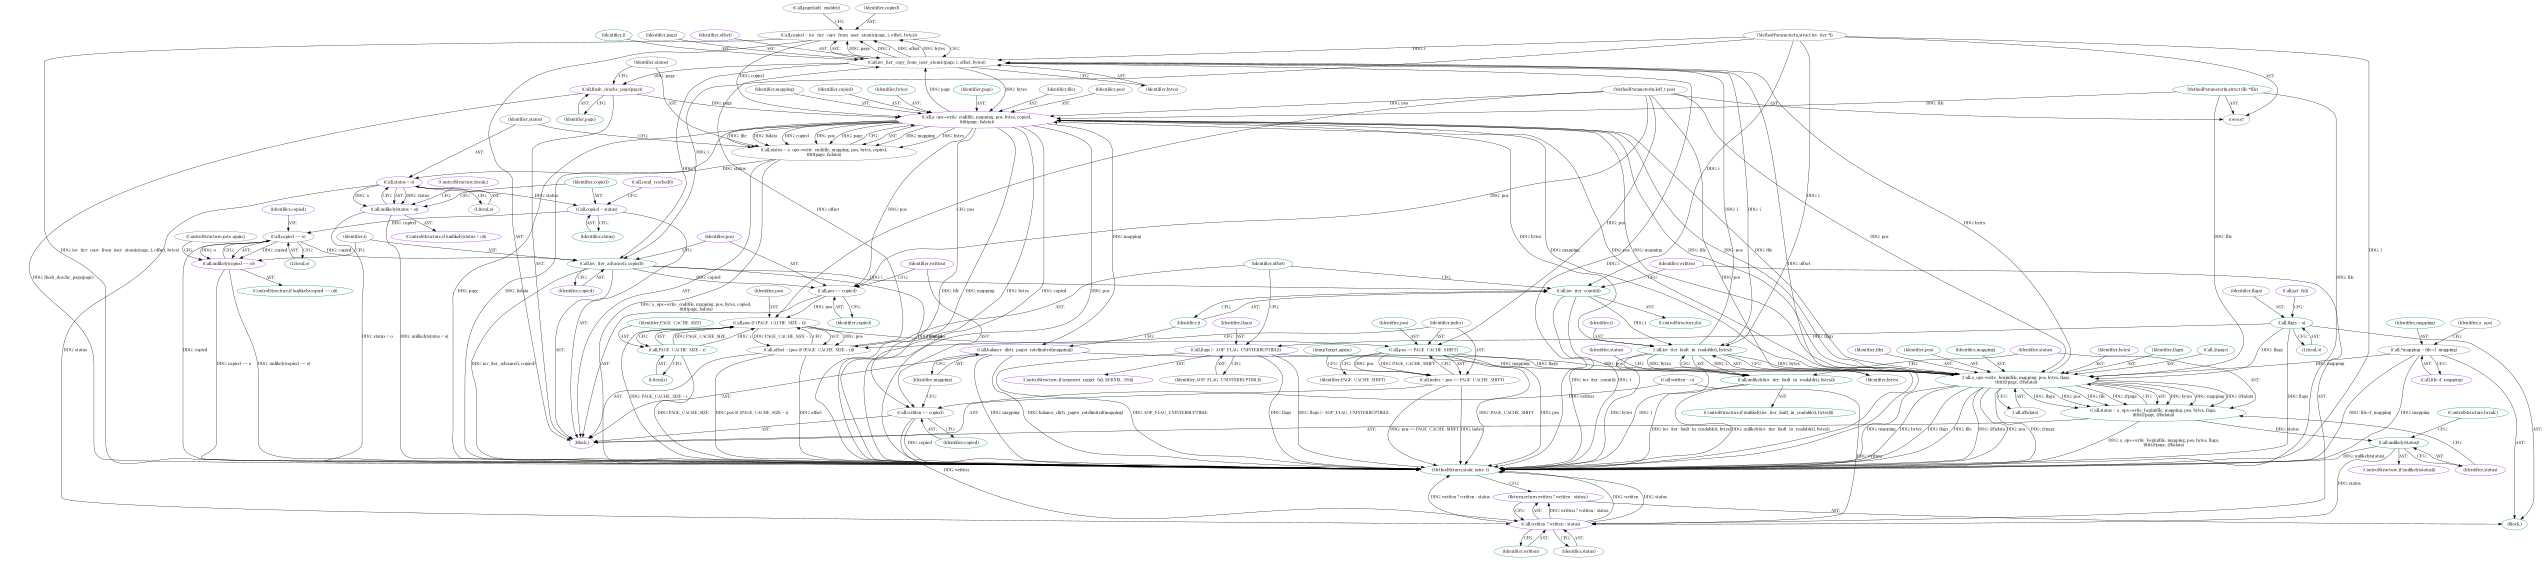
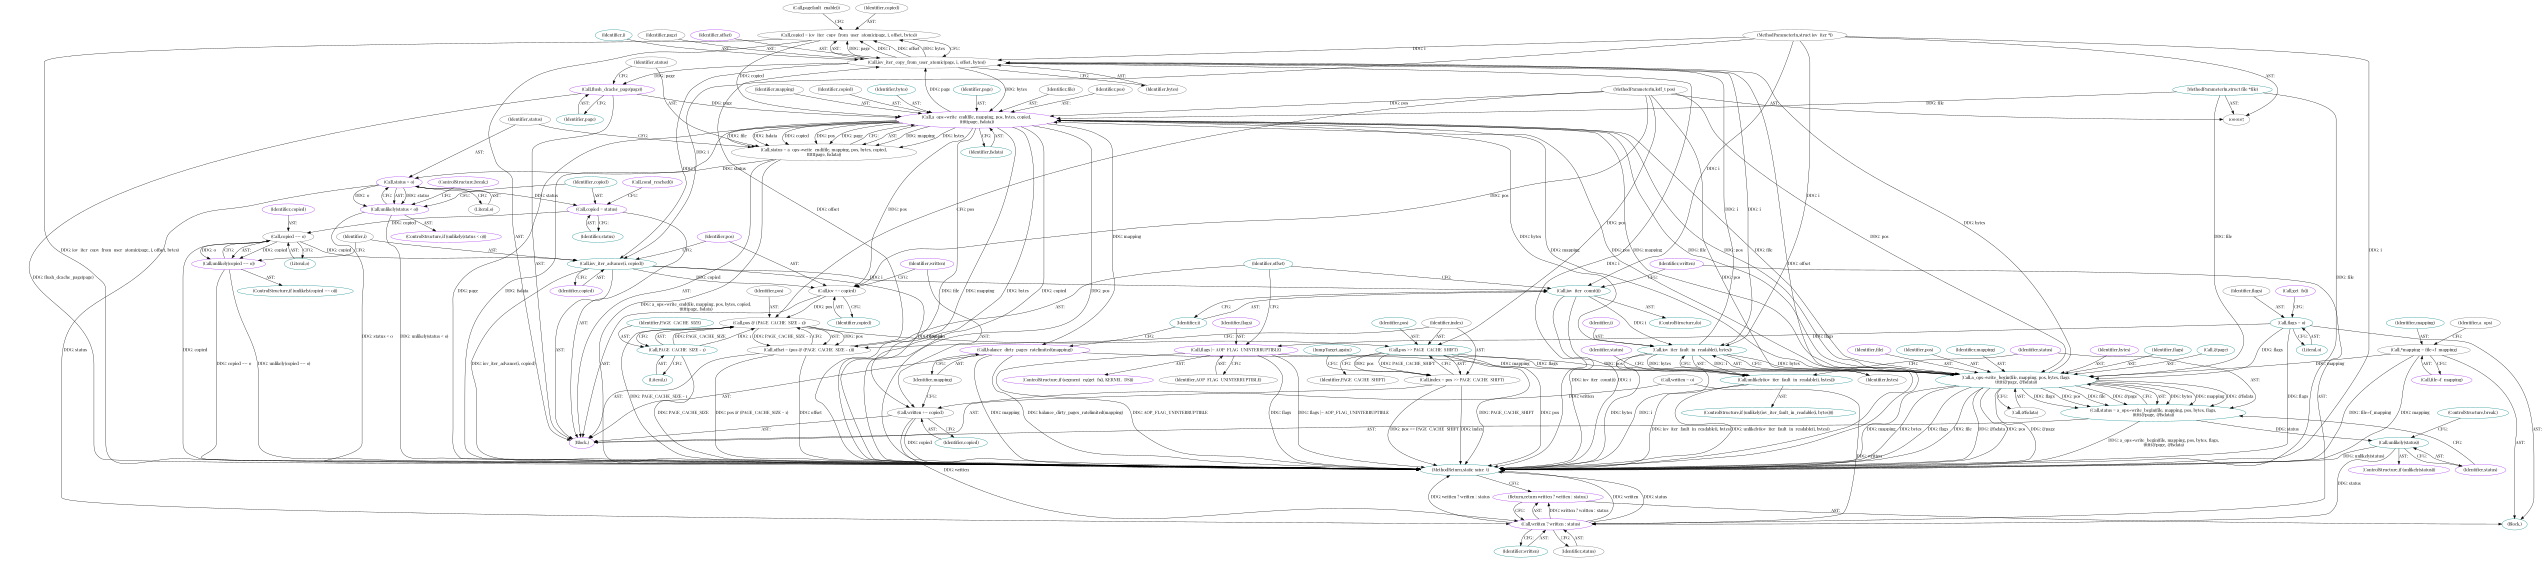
node "(Identifier,fsdata)": added
node "(ControlStructure,goto again;)": removed
node "(Call,pos += copied)": label "(Call,pos += copied)" -> "(Call,iov += copied)"
